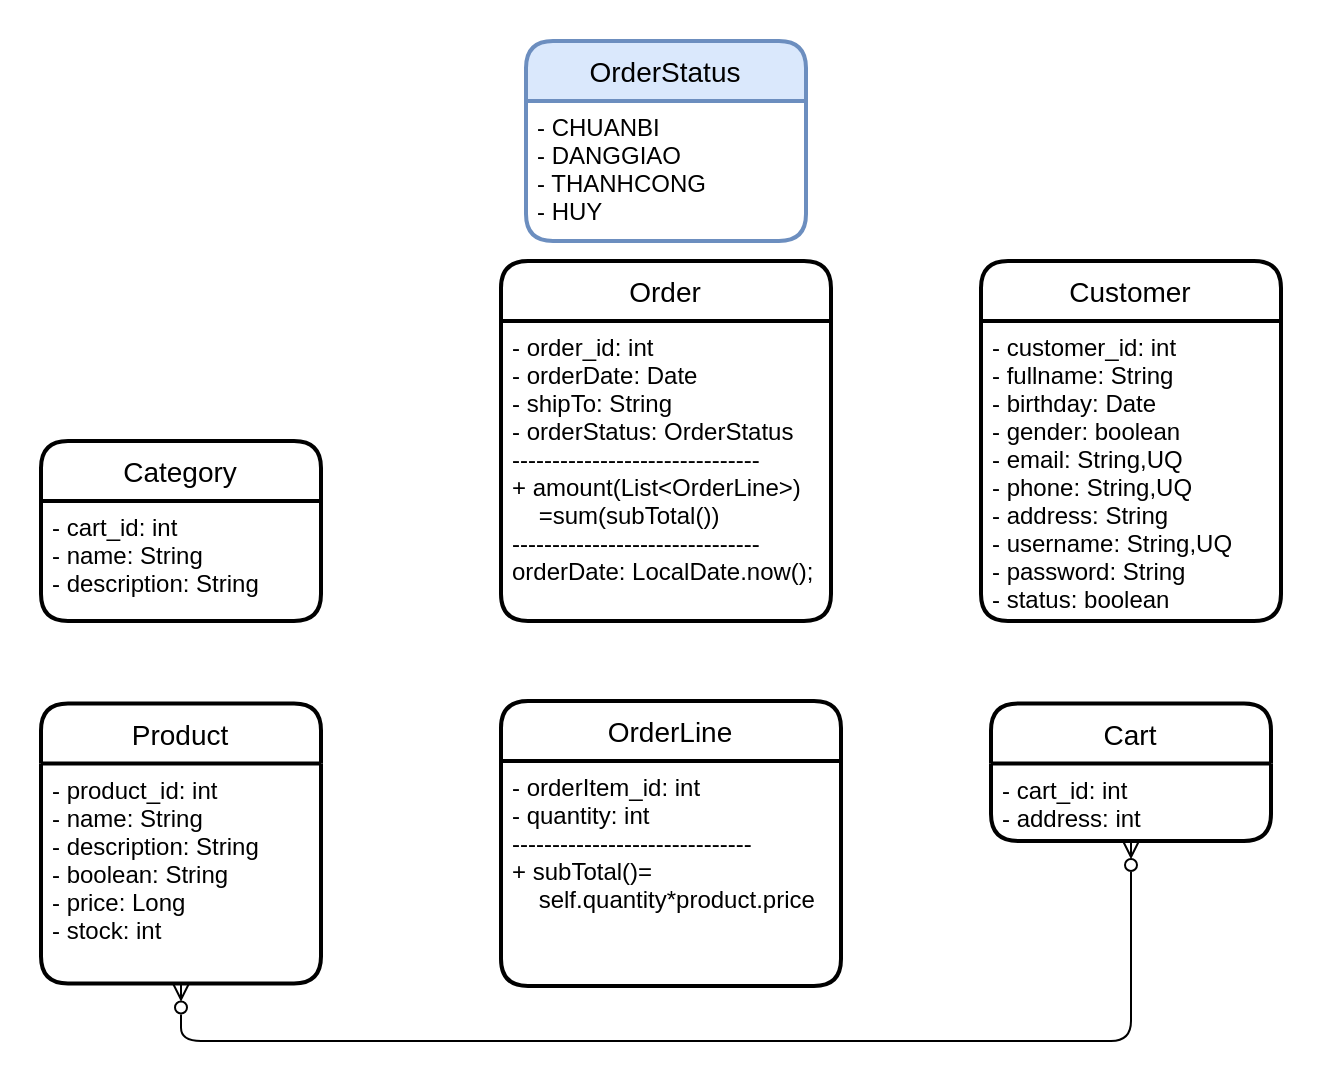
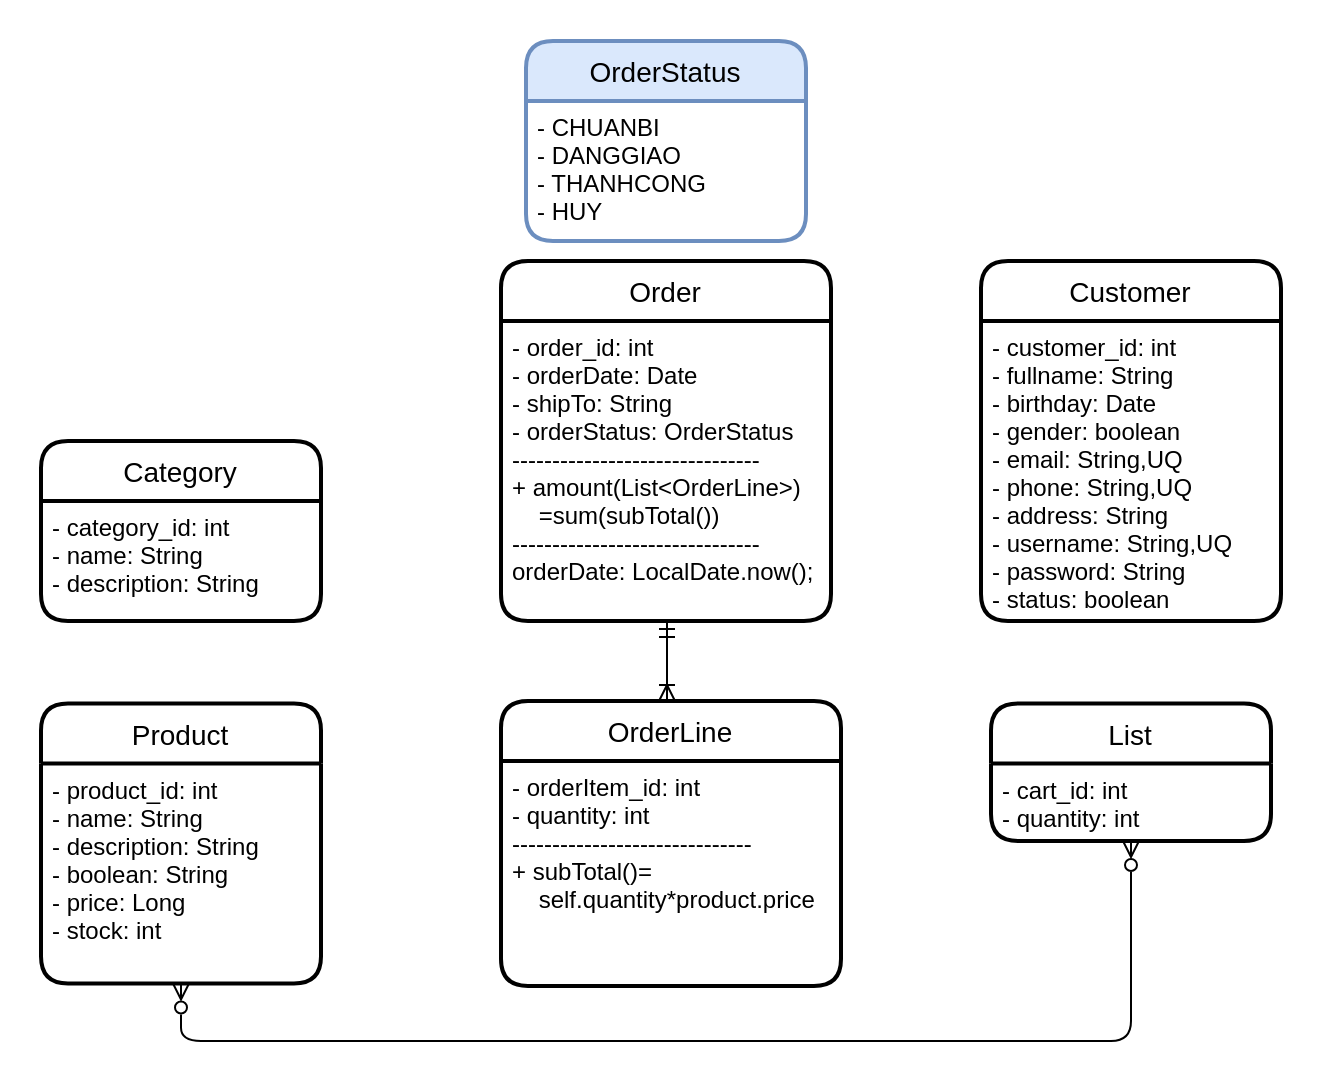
node "- cart_id: int - name: String - description: String": label "- cart_id: int - name: String - description: String" -> "- category_id: int - name: String - description: String"
edge "Order" -- "OrderLine": added
node "Cart": label "Cart" -> "List"
node "- cart_id: int - address: int": label "- cart_id: int - address: int" -> "- cart_id: int - quantity: int"
